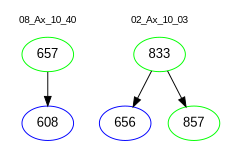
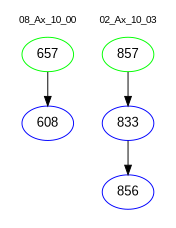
cluster "08_Ax_10_40": label "08_Ax_10_40" -> "08_Ax_10_00"
node "833": color green -> blue
edge "833" -> "857": reversed
node "656": label "656" -> "856"
